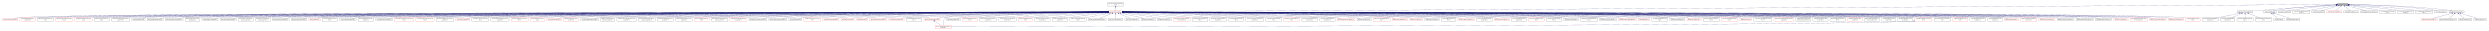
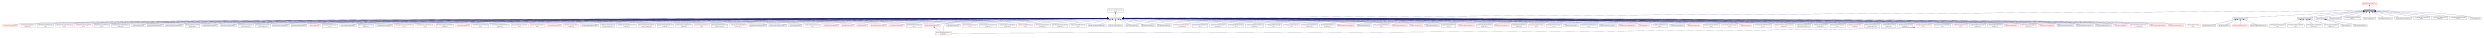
edge "itkPointSetToImageFilter.h" -> "itkImageSource.h": reversed
